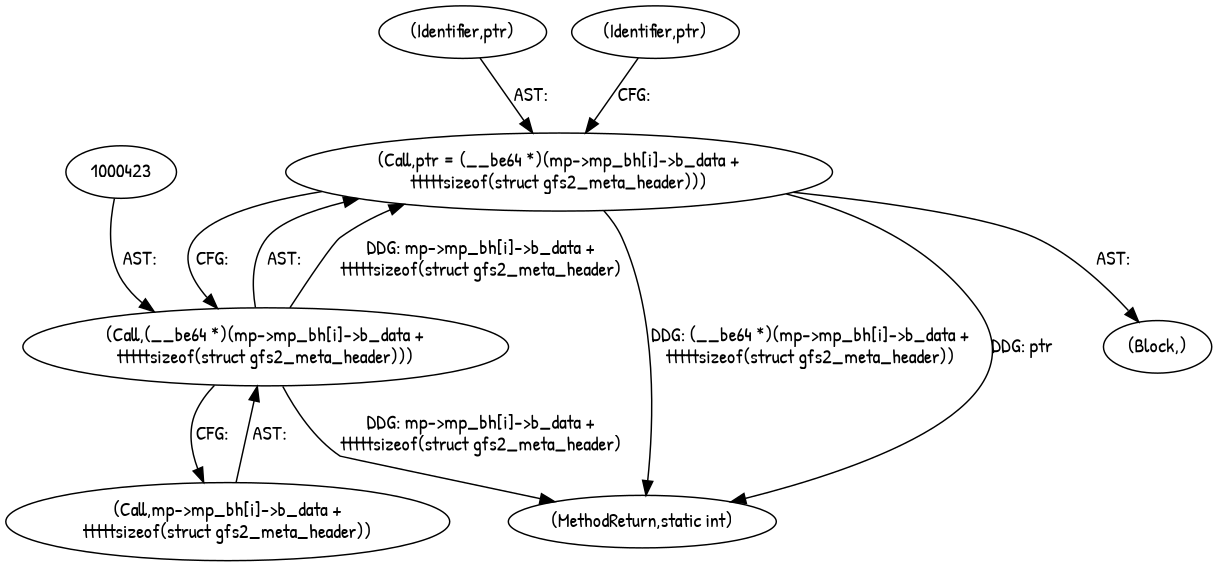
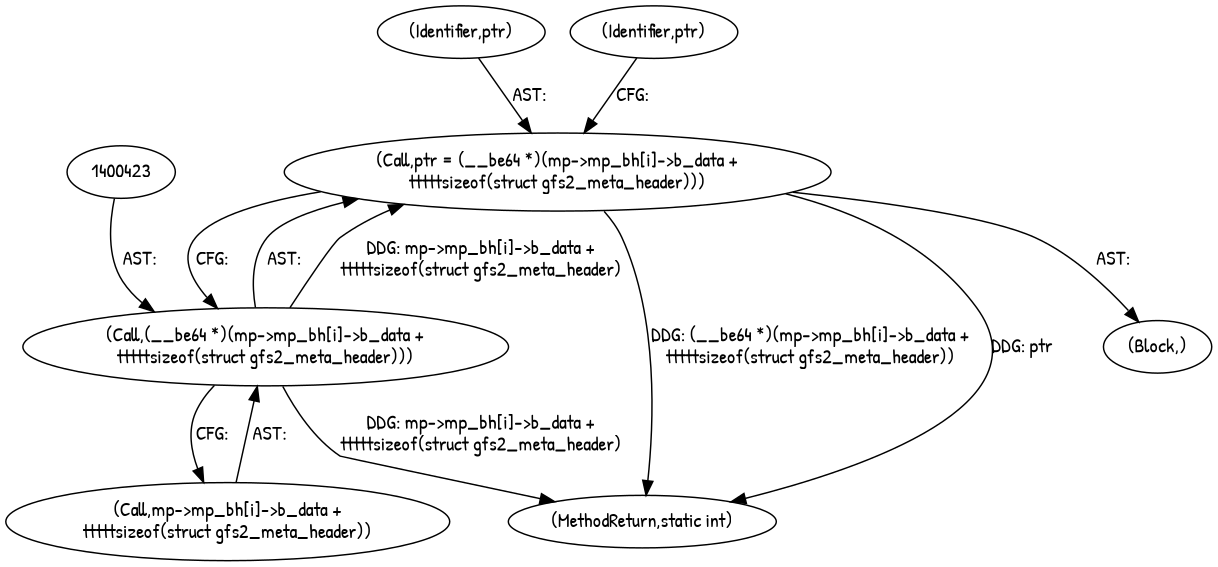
node "1000423": label "1000423" -> "1400423"
